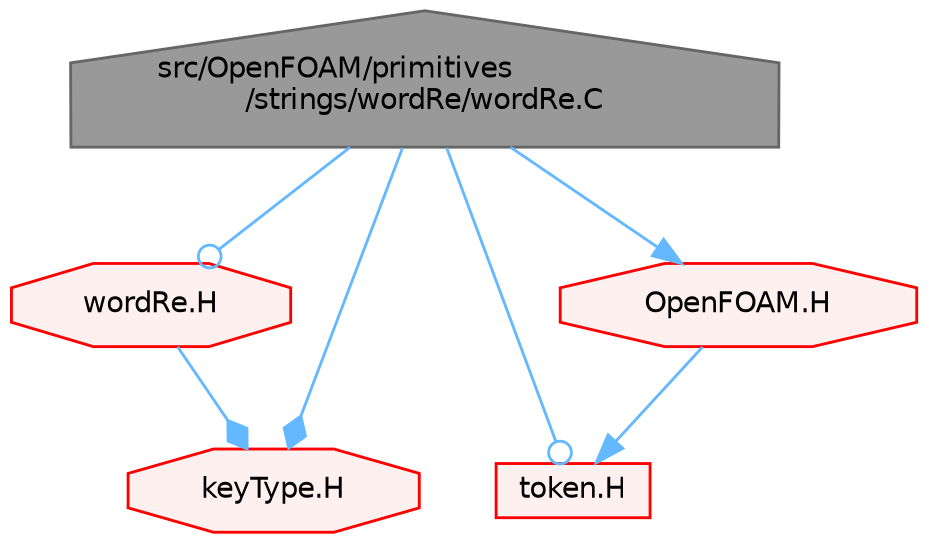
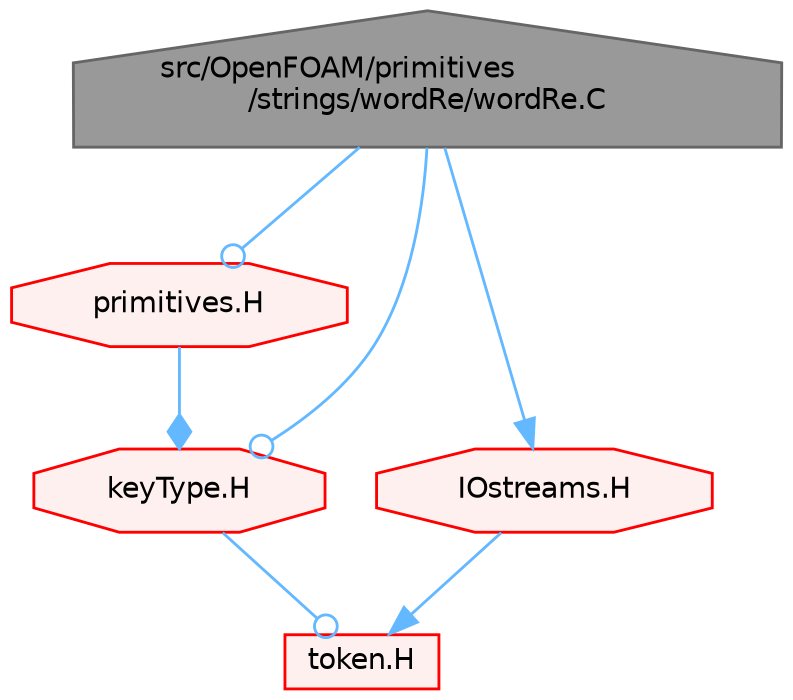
edge "src/OpenFOAM/primitives /strings/wordRe/wordRe.C" -> "keyType.H": arrowhead diamond -> odot
edge "src/OpenFOAM/primitives /strings/wordRe/wordRe.C" -> "token.H": now "keyType.H" -> "token.H"
node "wordRe.H": label "wordRe.H" -> "primitives.H"
node "OpenFOAM.H": label "OpenFOAM.H" -> "IOstreams.H"
